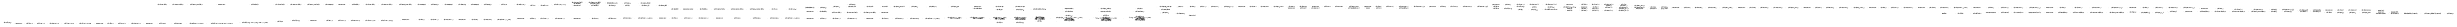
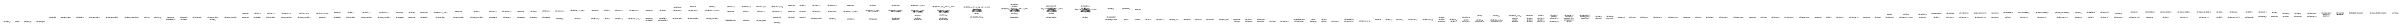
node "(<operator>.addition,cache_tail + 20)": added
node "(<operator>.cast,(_DWORD *)(cache_tail + 40))": added
node "(<operator>.equals,(a5 & 0x100) == 0)": removed
